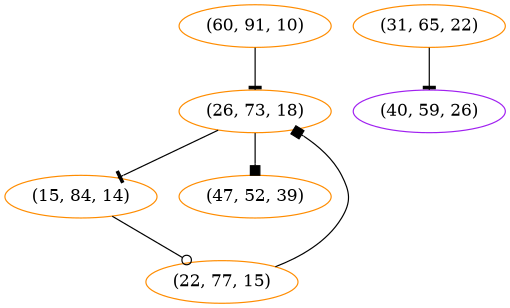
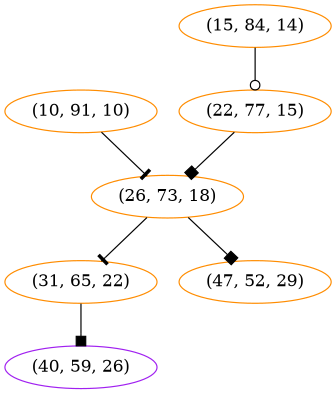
node "(60, 91, 10)": label "(60, 91, 10)" -> "(10, 91, 10)"
edge "(31, 65, 22)" -> "(40, 59, 26)": arrowhead tee -> box
edge "(26, 73, 18)" -> "(15, 84, 14)": now "(26, 73, 18)" -> "(31, 65, 22)"
node "(47, 52, 39)": label "(47, 52, 39)" -> "(47, 52, 29)"
